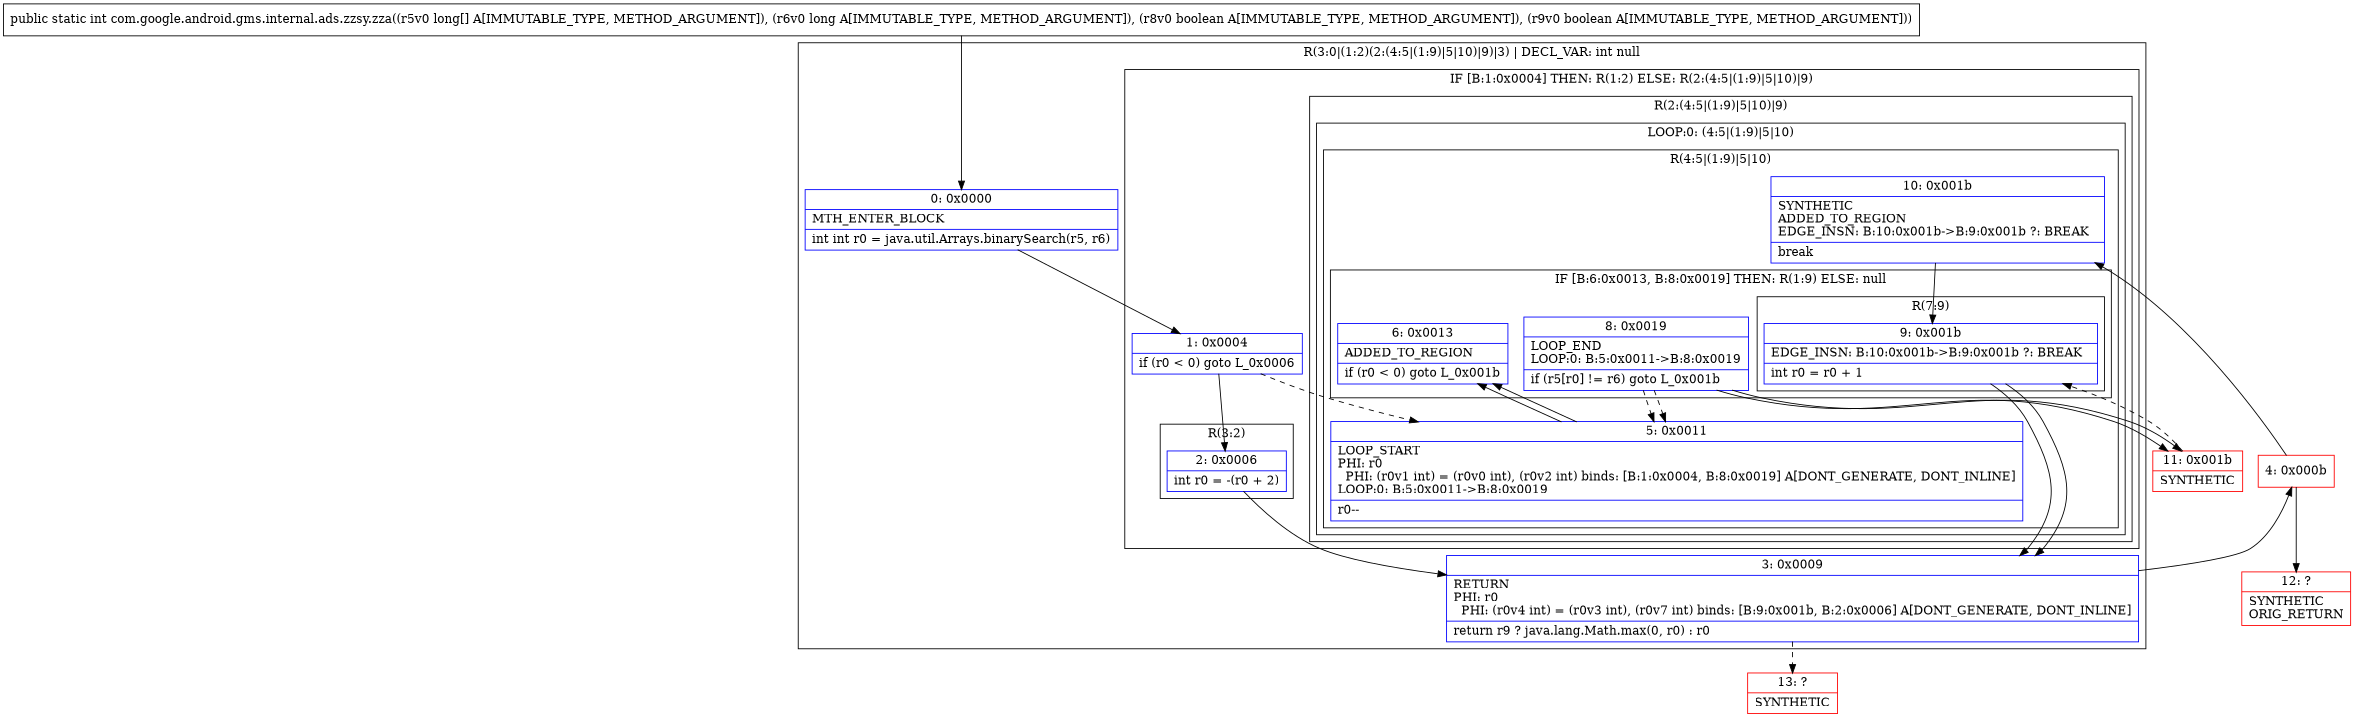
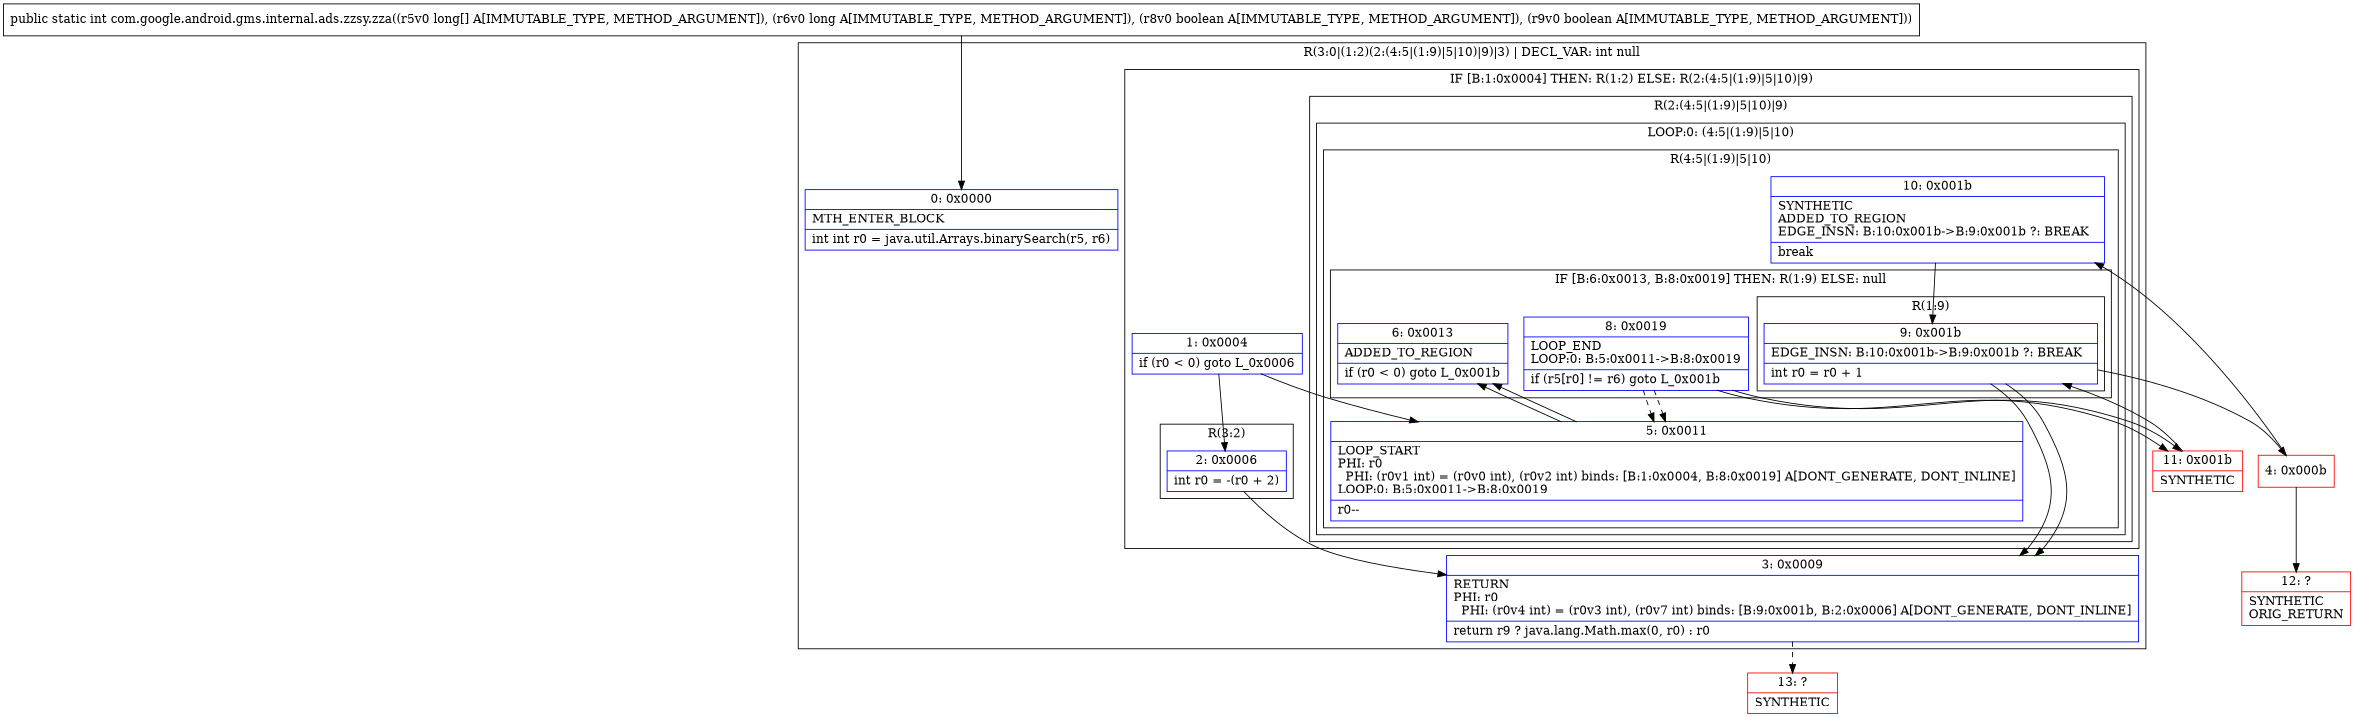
edge "0: 0x0000" -> "1: 0x0004": removed
cluster "R(7:9)": label "R(7:9)" -> "R(1:9)"
edge "1: 0x0004" -> "5: 0x0011": style dashed -> solid
edge "11: 0x001b" -> "9: 0x001b": style dashed -> solid
edge "3: 0x0009" -> "4: 0x000b": now "9: 0x001b" -> "4: 0x000b"
